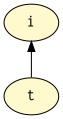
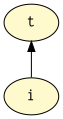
edge "t" -> "i": reversed
